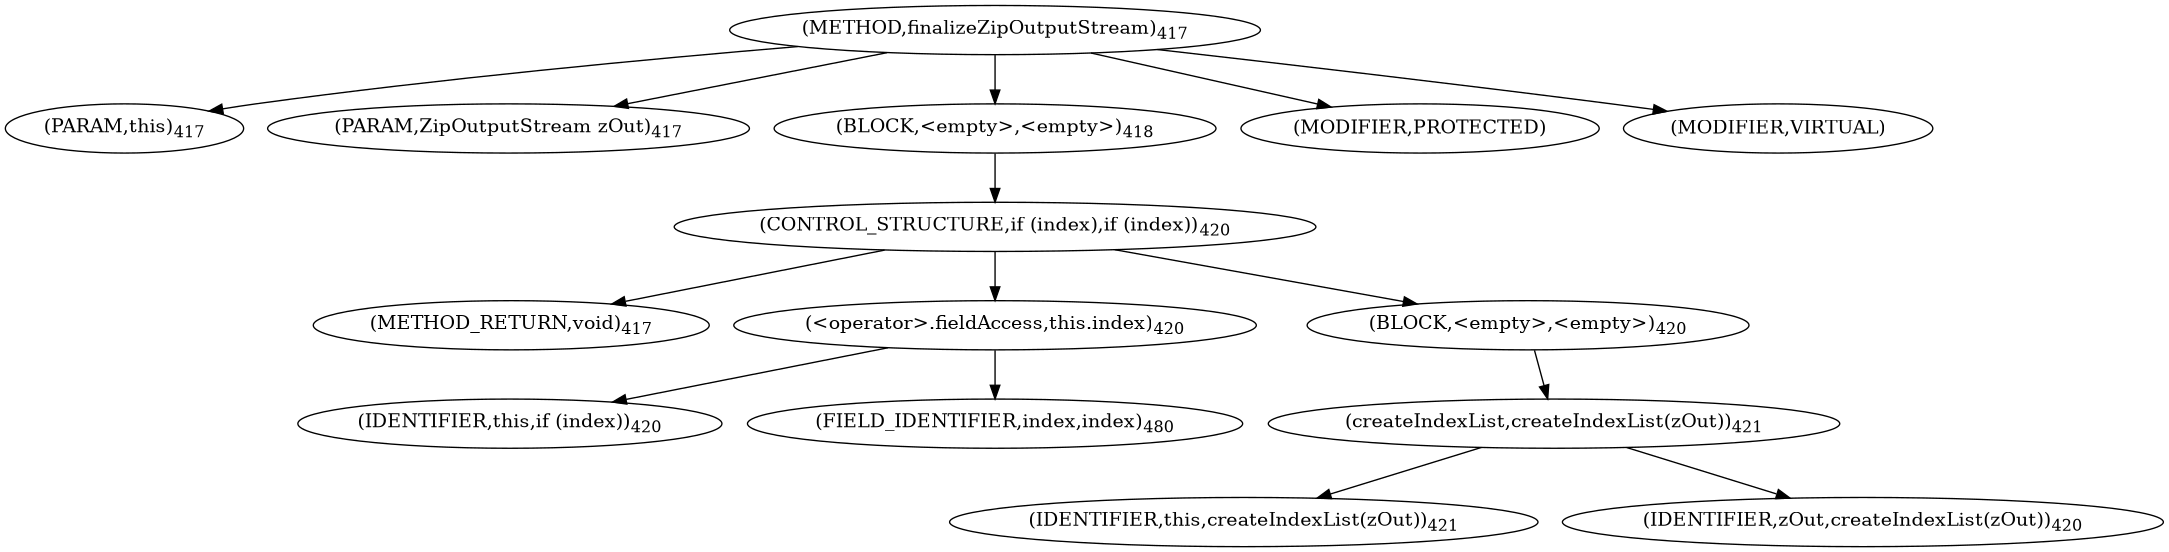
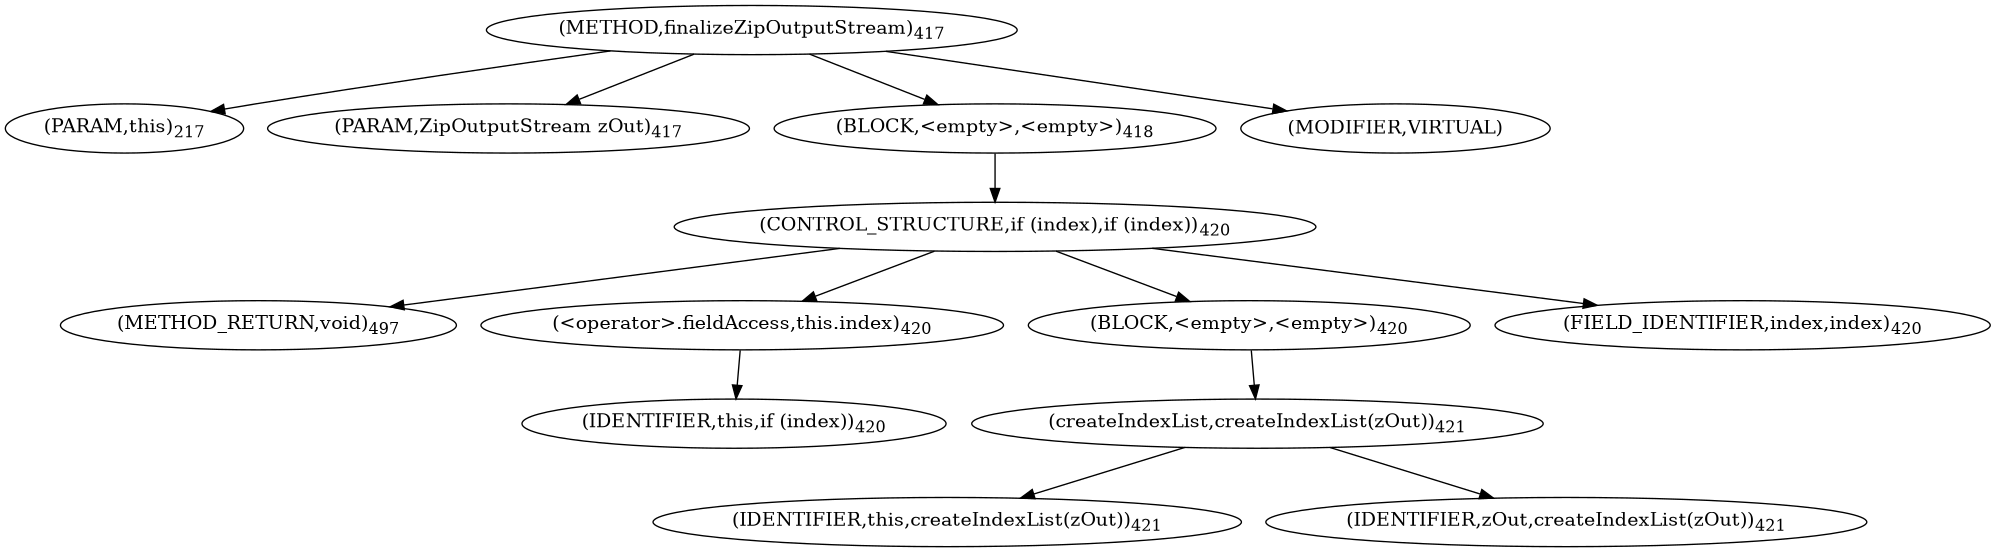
node "(PARAM,this)": text "417" -> "217"
node "(MODIFIER,PROTECTED)": removed
node "(METHOD_RETURN,void)": text "417" -> "497"
edge "(<operator>.fieldAccess,this.index)" -> "(FIELD_IDENTIFIER,index,index)": now "(CONTROL_STRUCTURE,if (index),if (index))" -> "(FIELD_IDENTIFIER,index,index)"
node "(FIELD_IDENTIFIER,index,index)": text "480" -> "420"
node "(IDENTIFIER,zOut,createIndexList(zOut))": text "420" -> "421"
